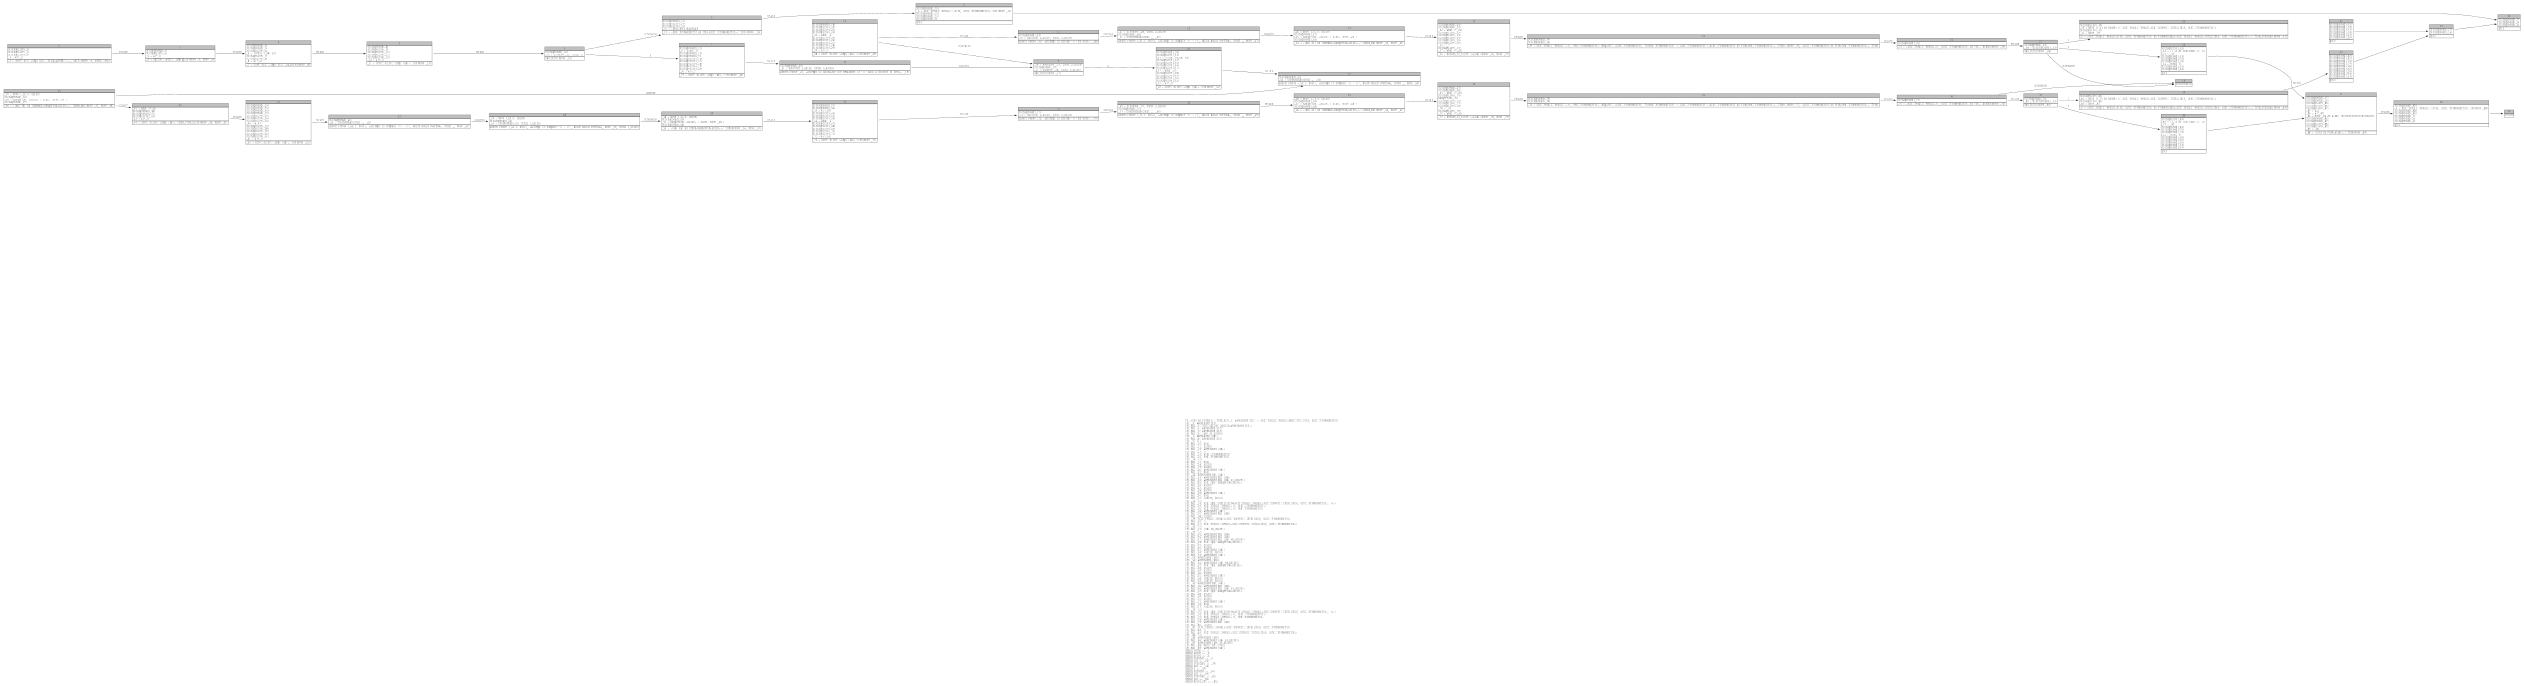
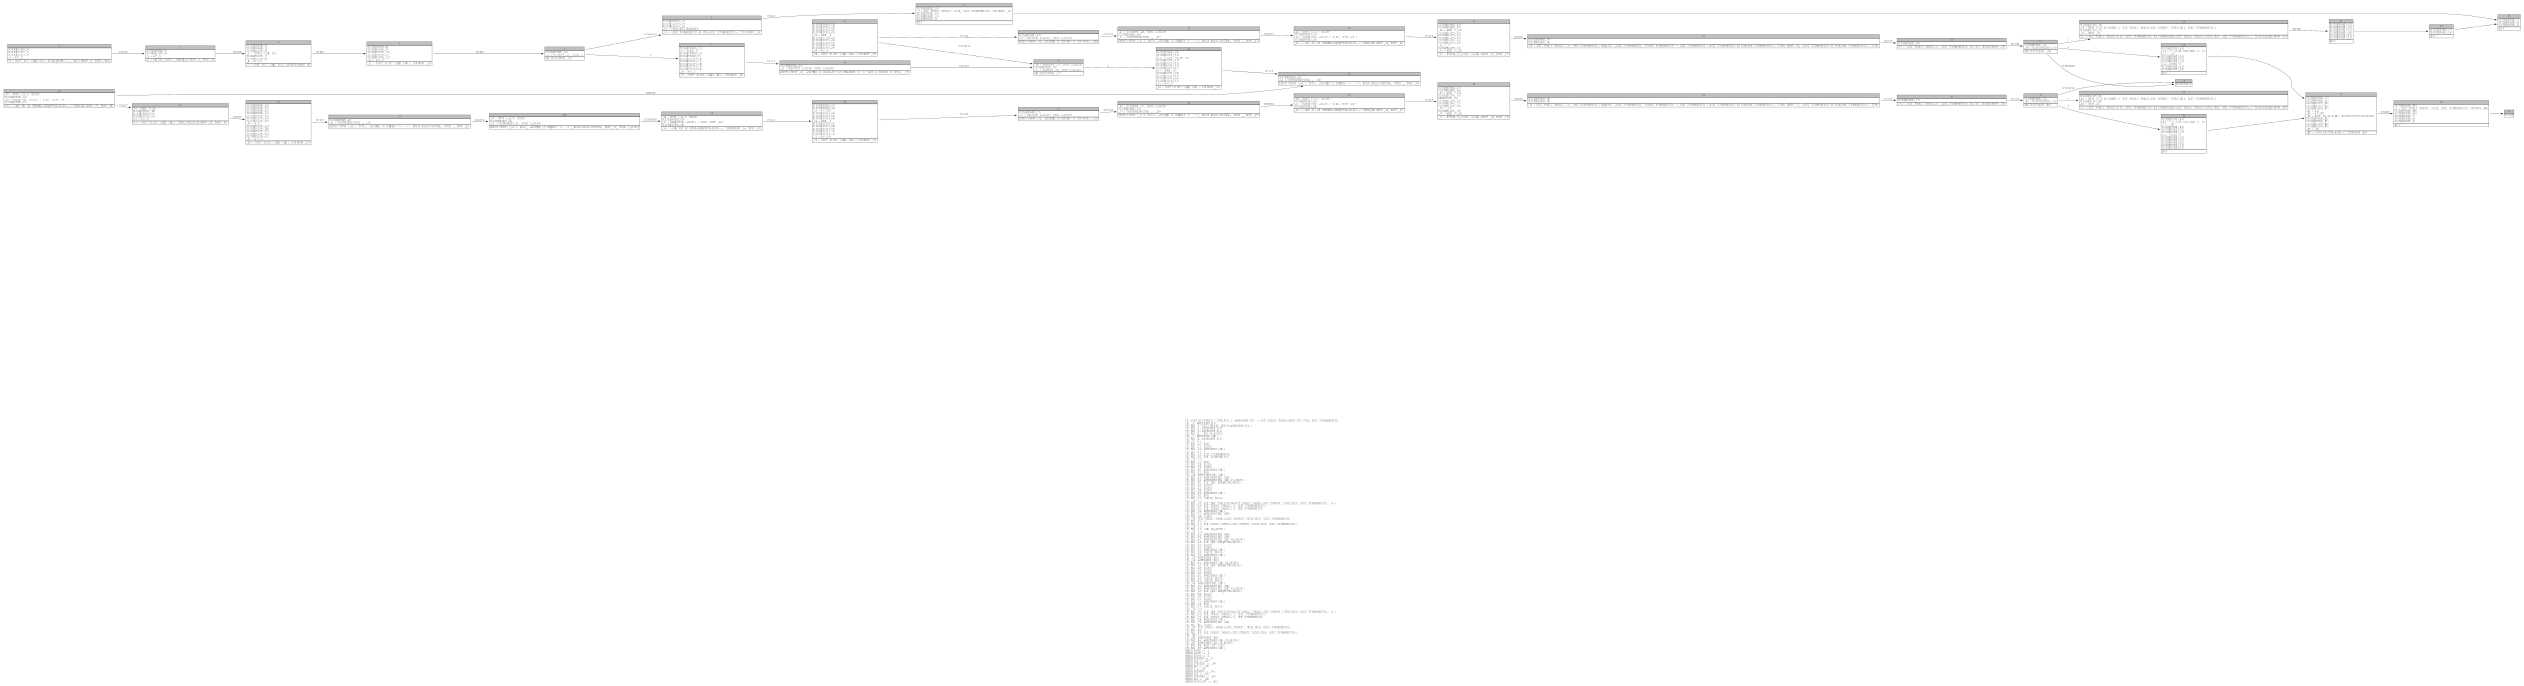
edge "20" -> "21": added, label "return"
node "40": removed
edge "36" -> "19": now "37" -> "19"
edge "32" -> "33": label "return" -> "success"
